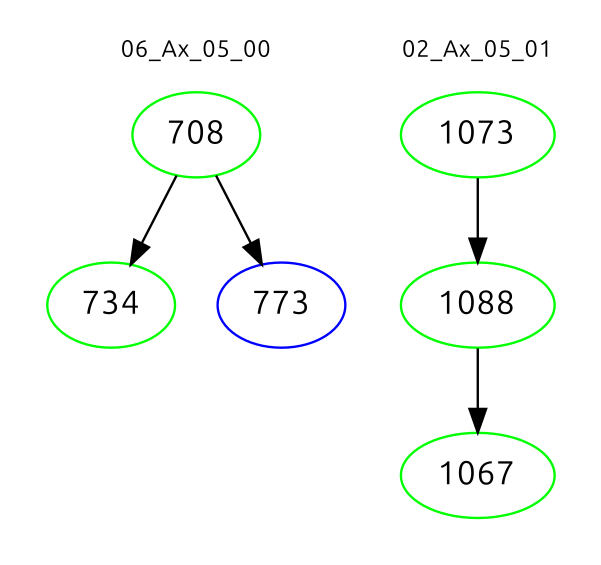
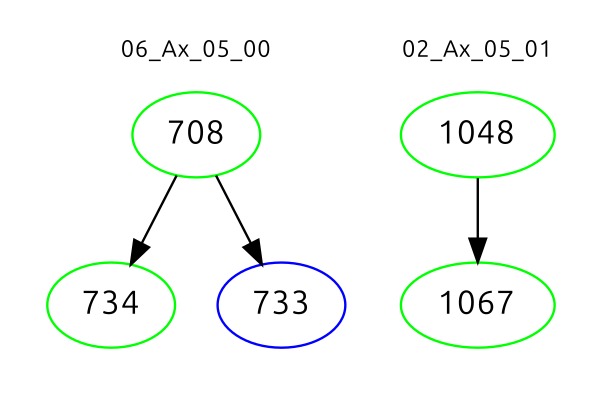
node "1073": removed
node "773": label "773" -> "733"
node "1088": label "1088" -> "1048"
